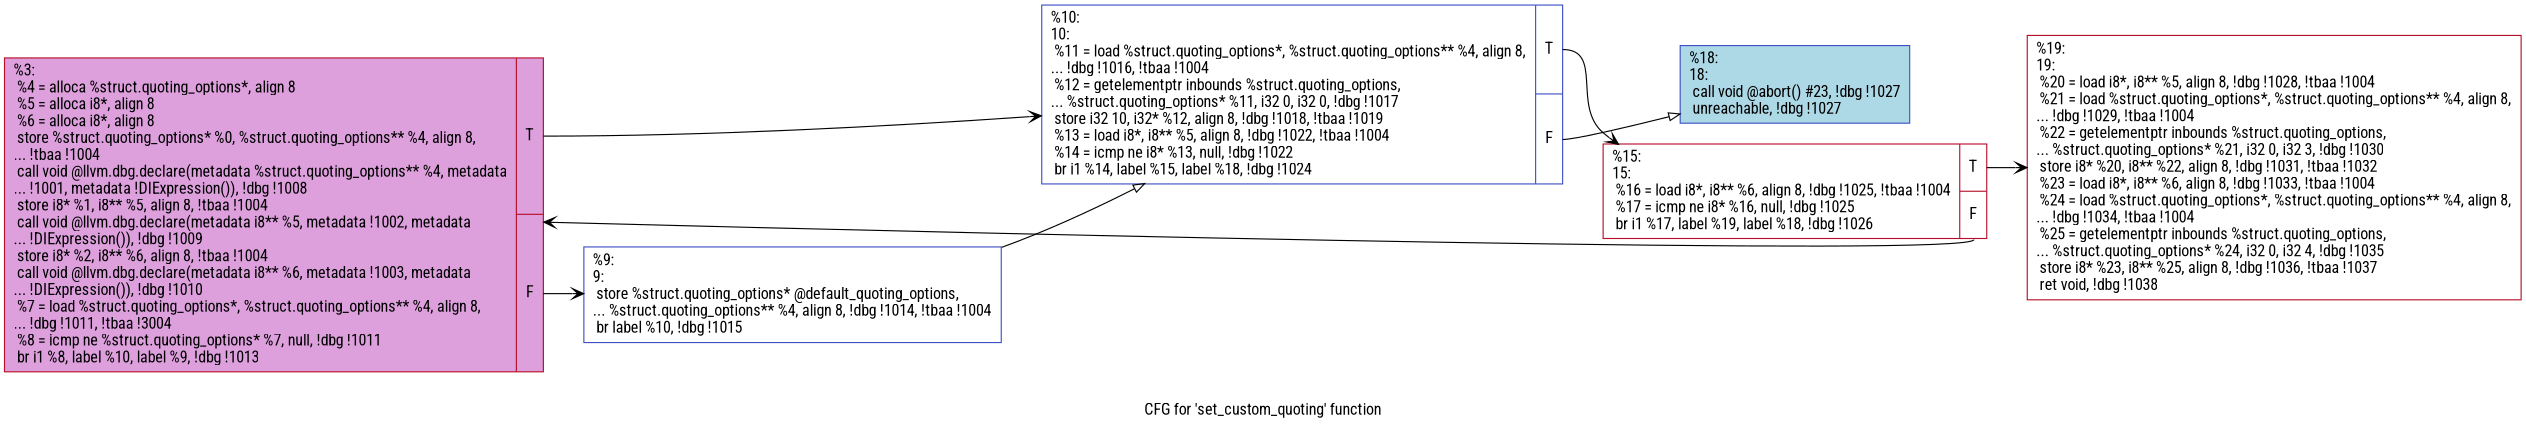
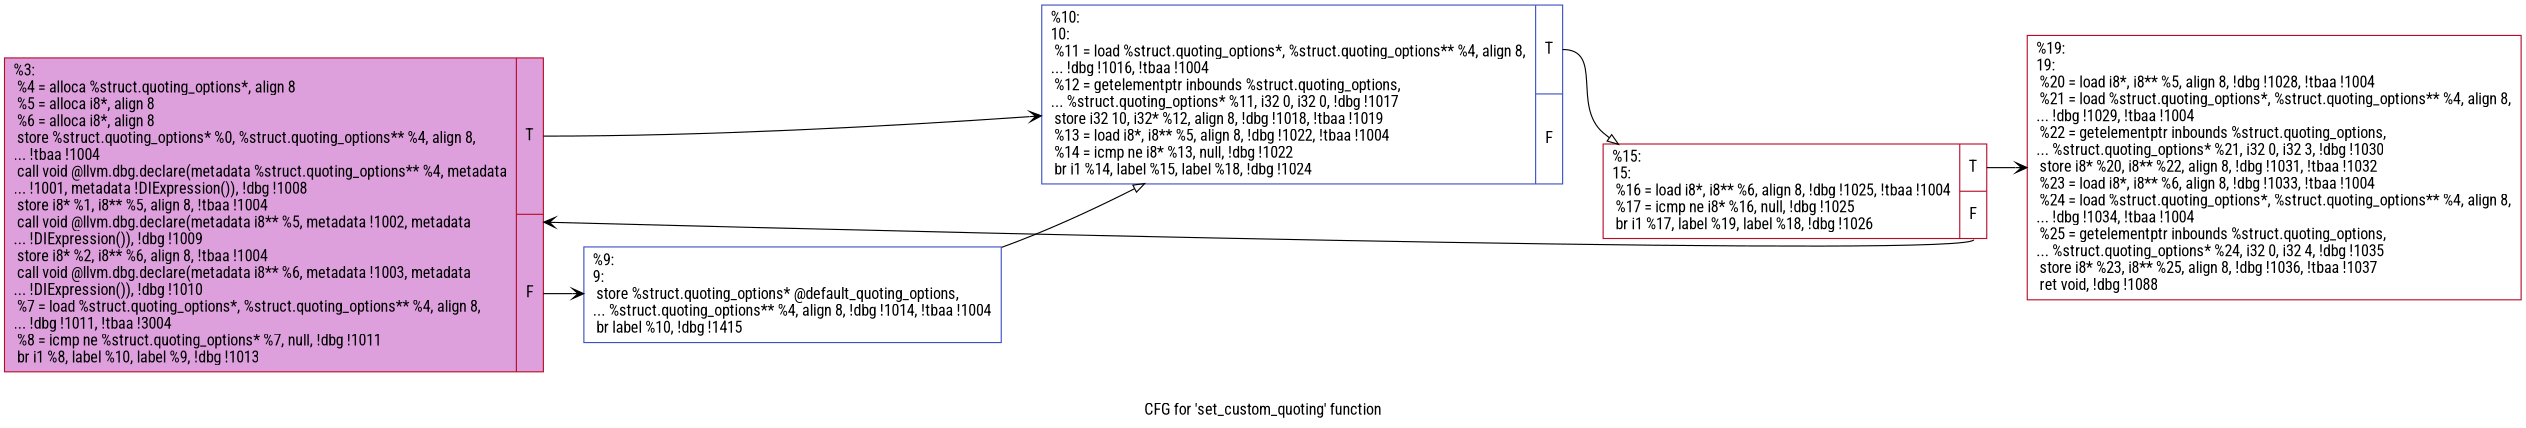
node "%18:": removed
edge "%10:" -> "%15:": arrowhead vee -> onormal
node "%19:": text "ret void, !dbg !1038" -> "ret void, !dbg !1088"
node "%9:": text "br label %10, !dbg !1015" -> "br label %10, !dbg !1415"
